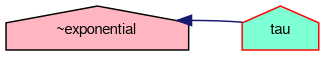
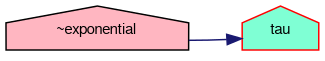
edge "tau" -> "~exponential": reversed
